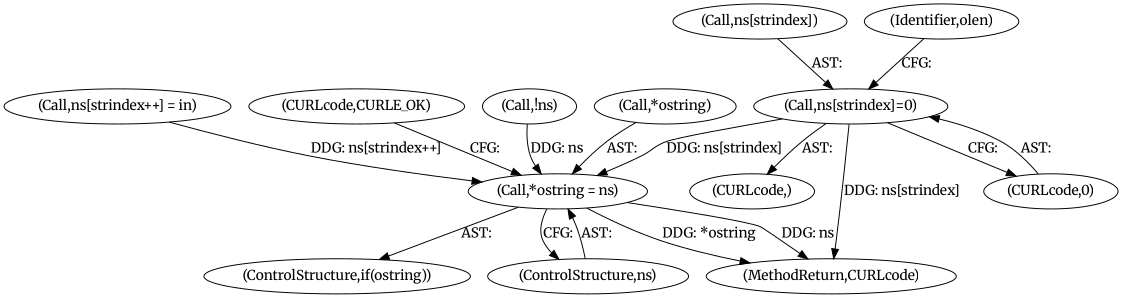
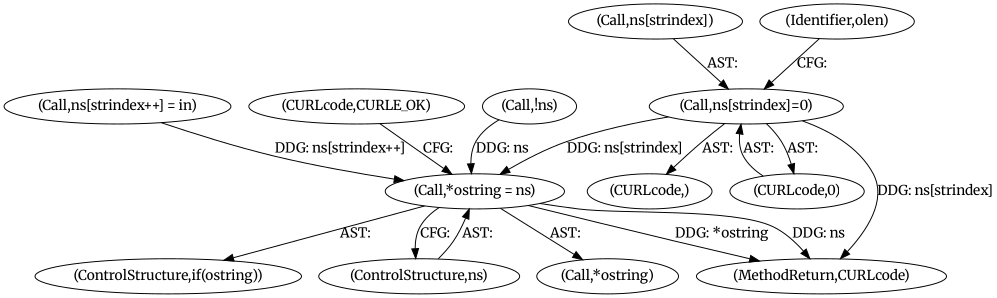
edge "(Call,*ostring)" -> "(Call,*ostring = ns)": reversed
edge "(Call,ns[strindex]=0)" -> "(CURLcode,0)": label "CFG: " -> "AST: "
